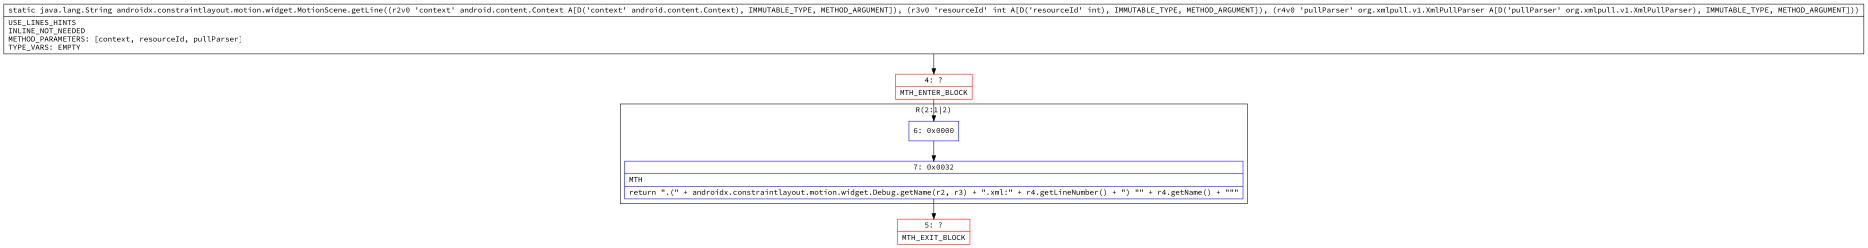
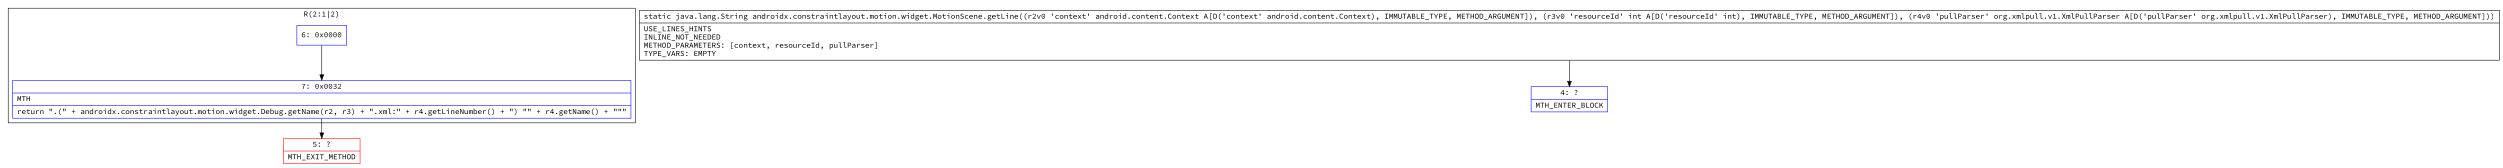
node "4: ?": color red -> blue
edge "4: ?" -> "6: 0x0000": removed
node "5: ?": text "MTH_EXIT_BLOCK" -> "MTH_EXIT_METHOD"
